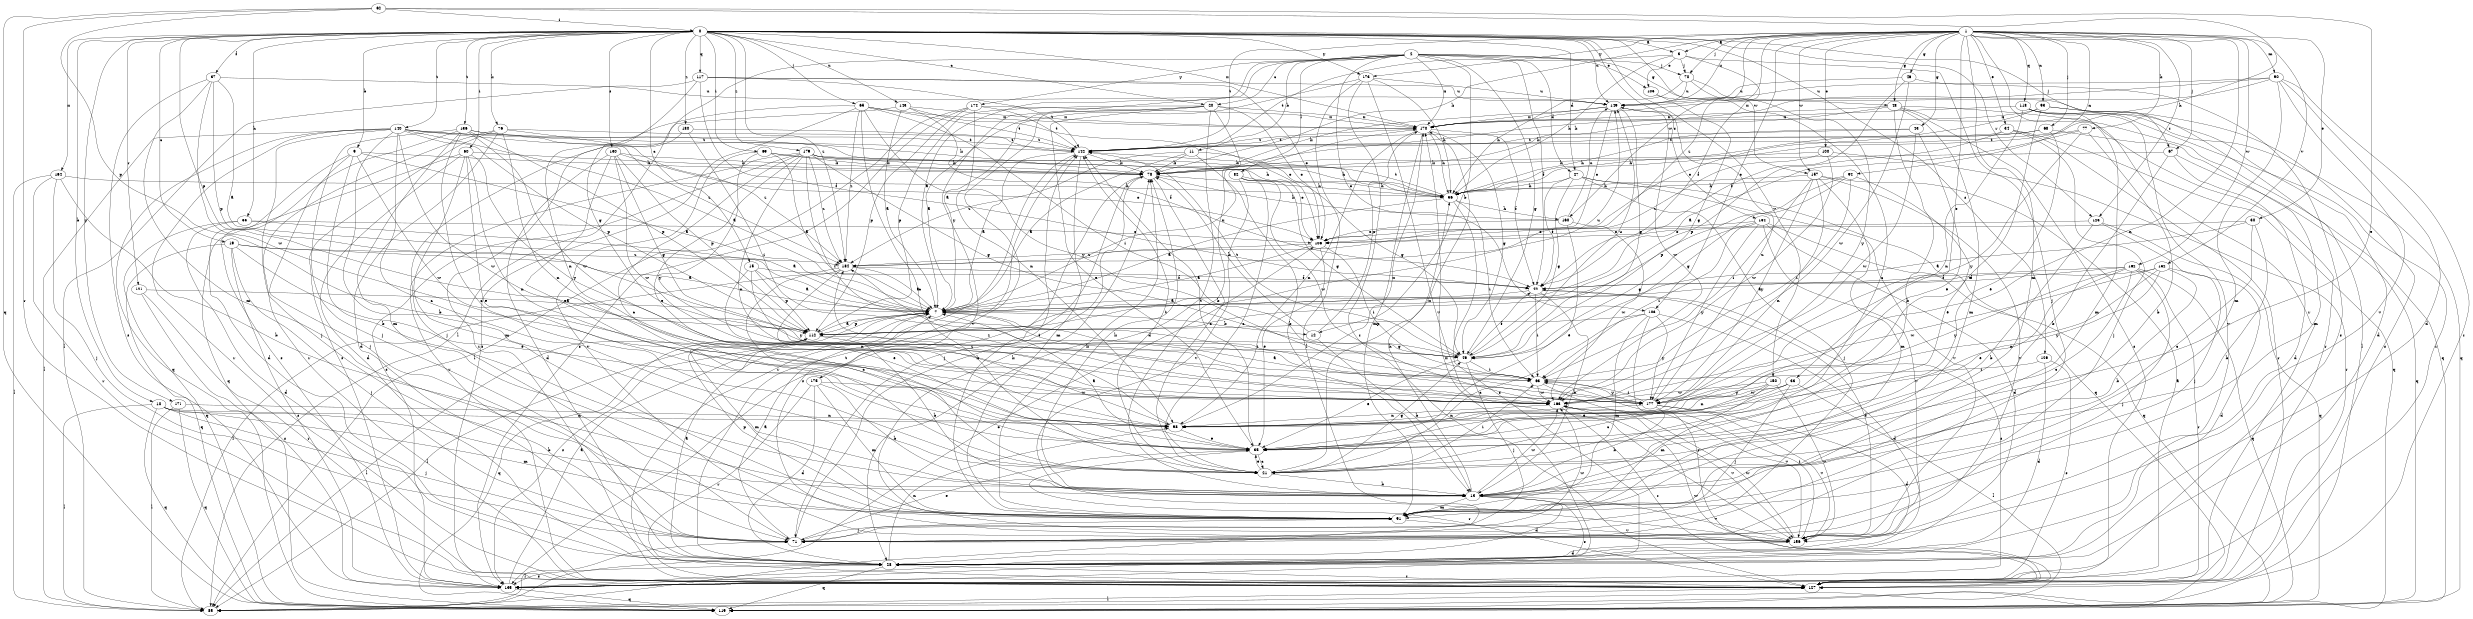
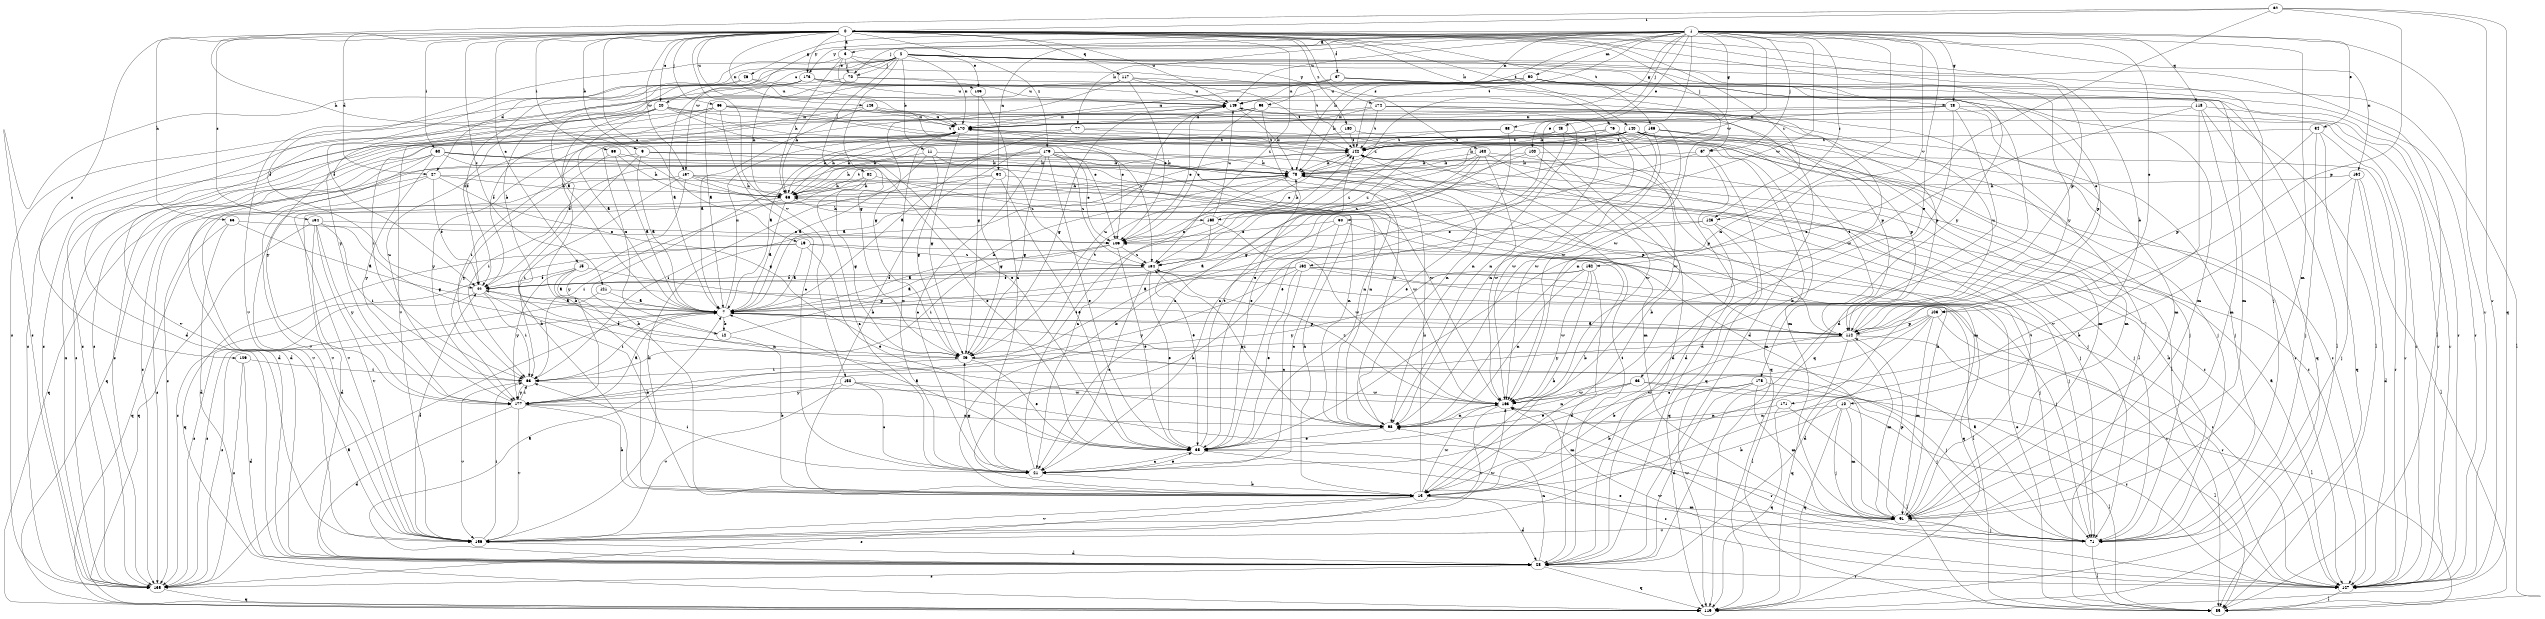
edge "140" -> "112": label "p" -> "t"
edge "164" -> "127": label "r" -> "d"
edge "69" -> "156": now "60" -> "156"
